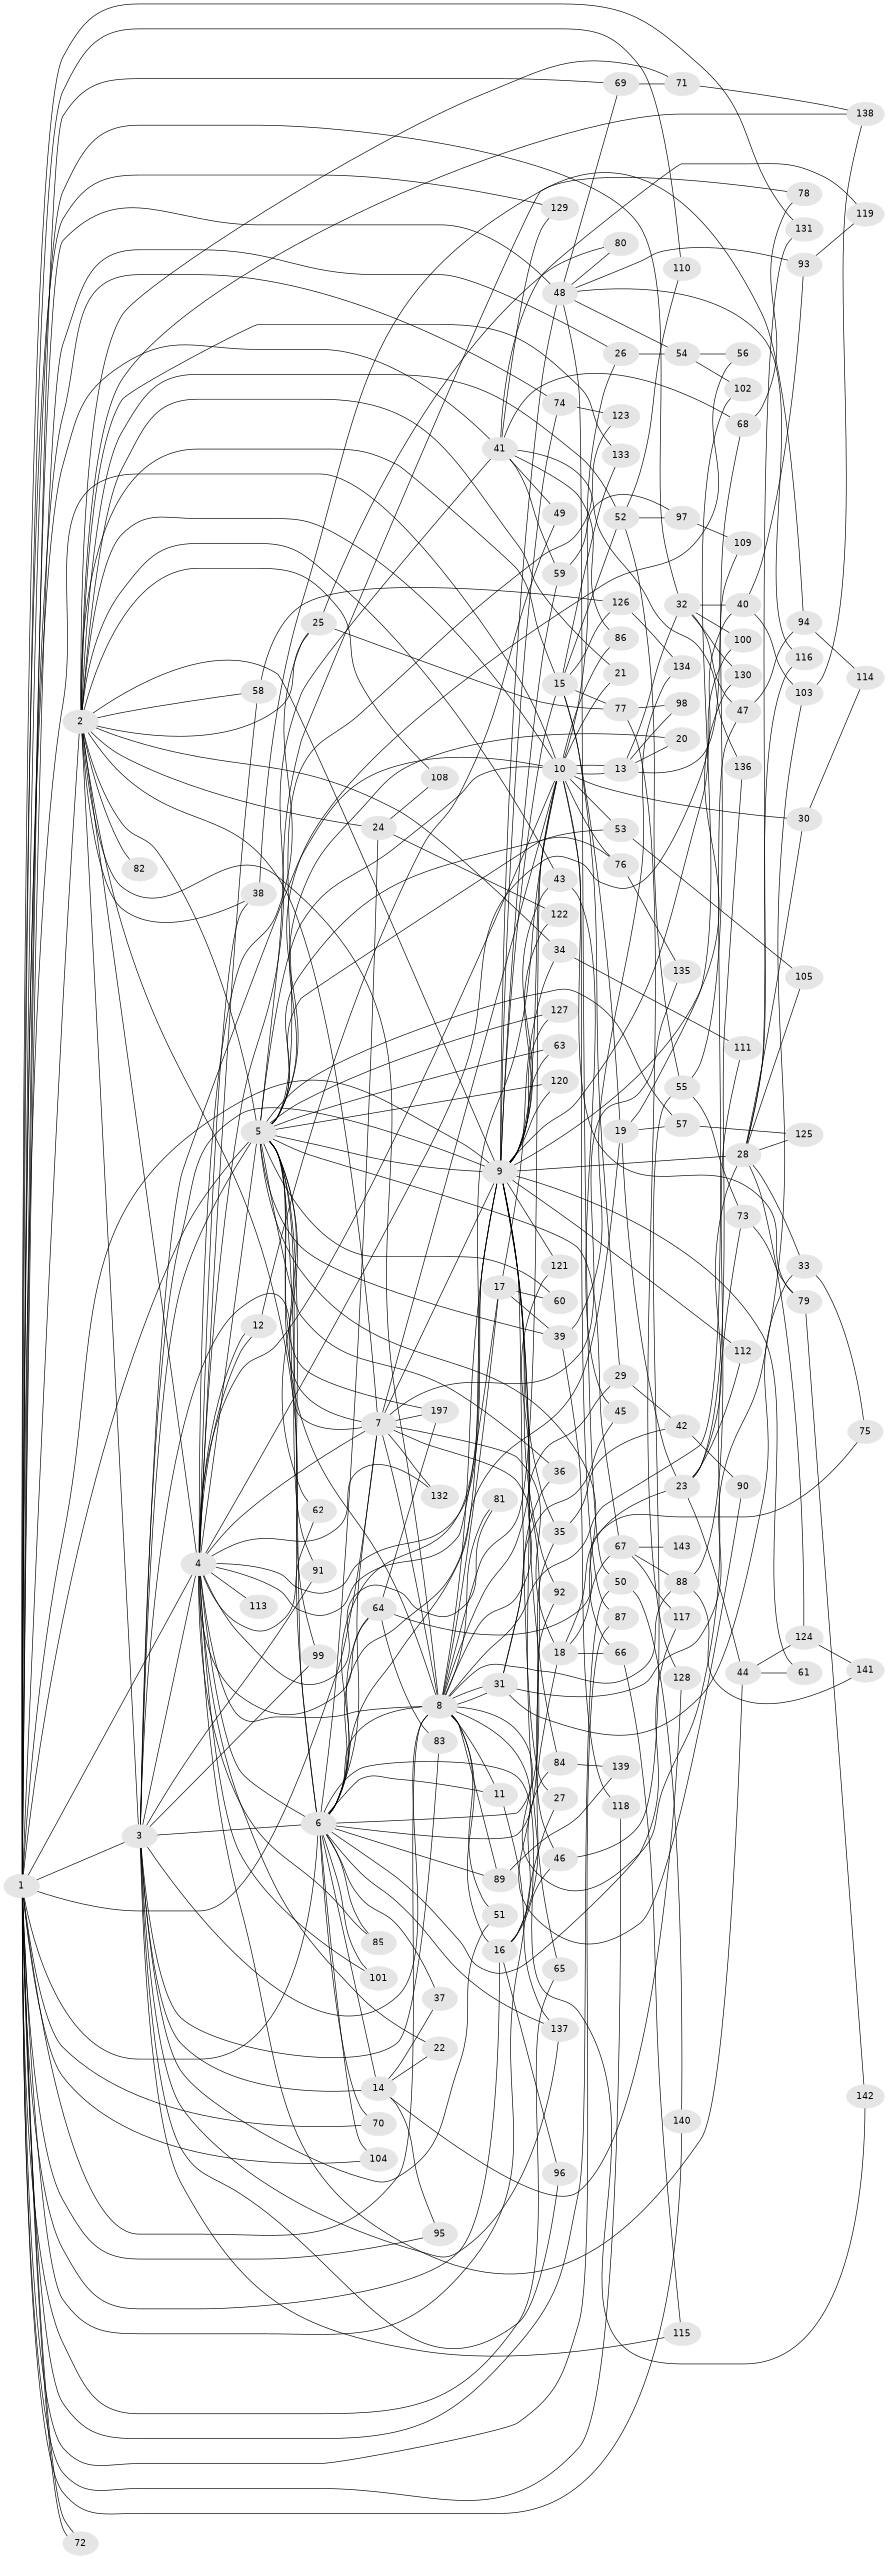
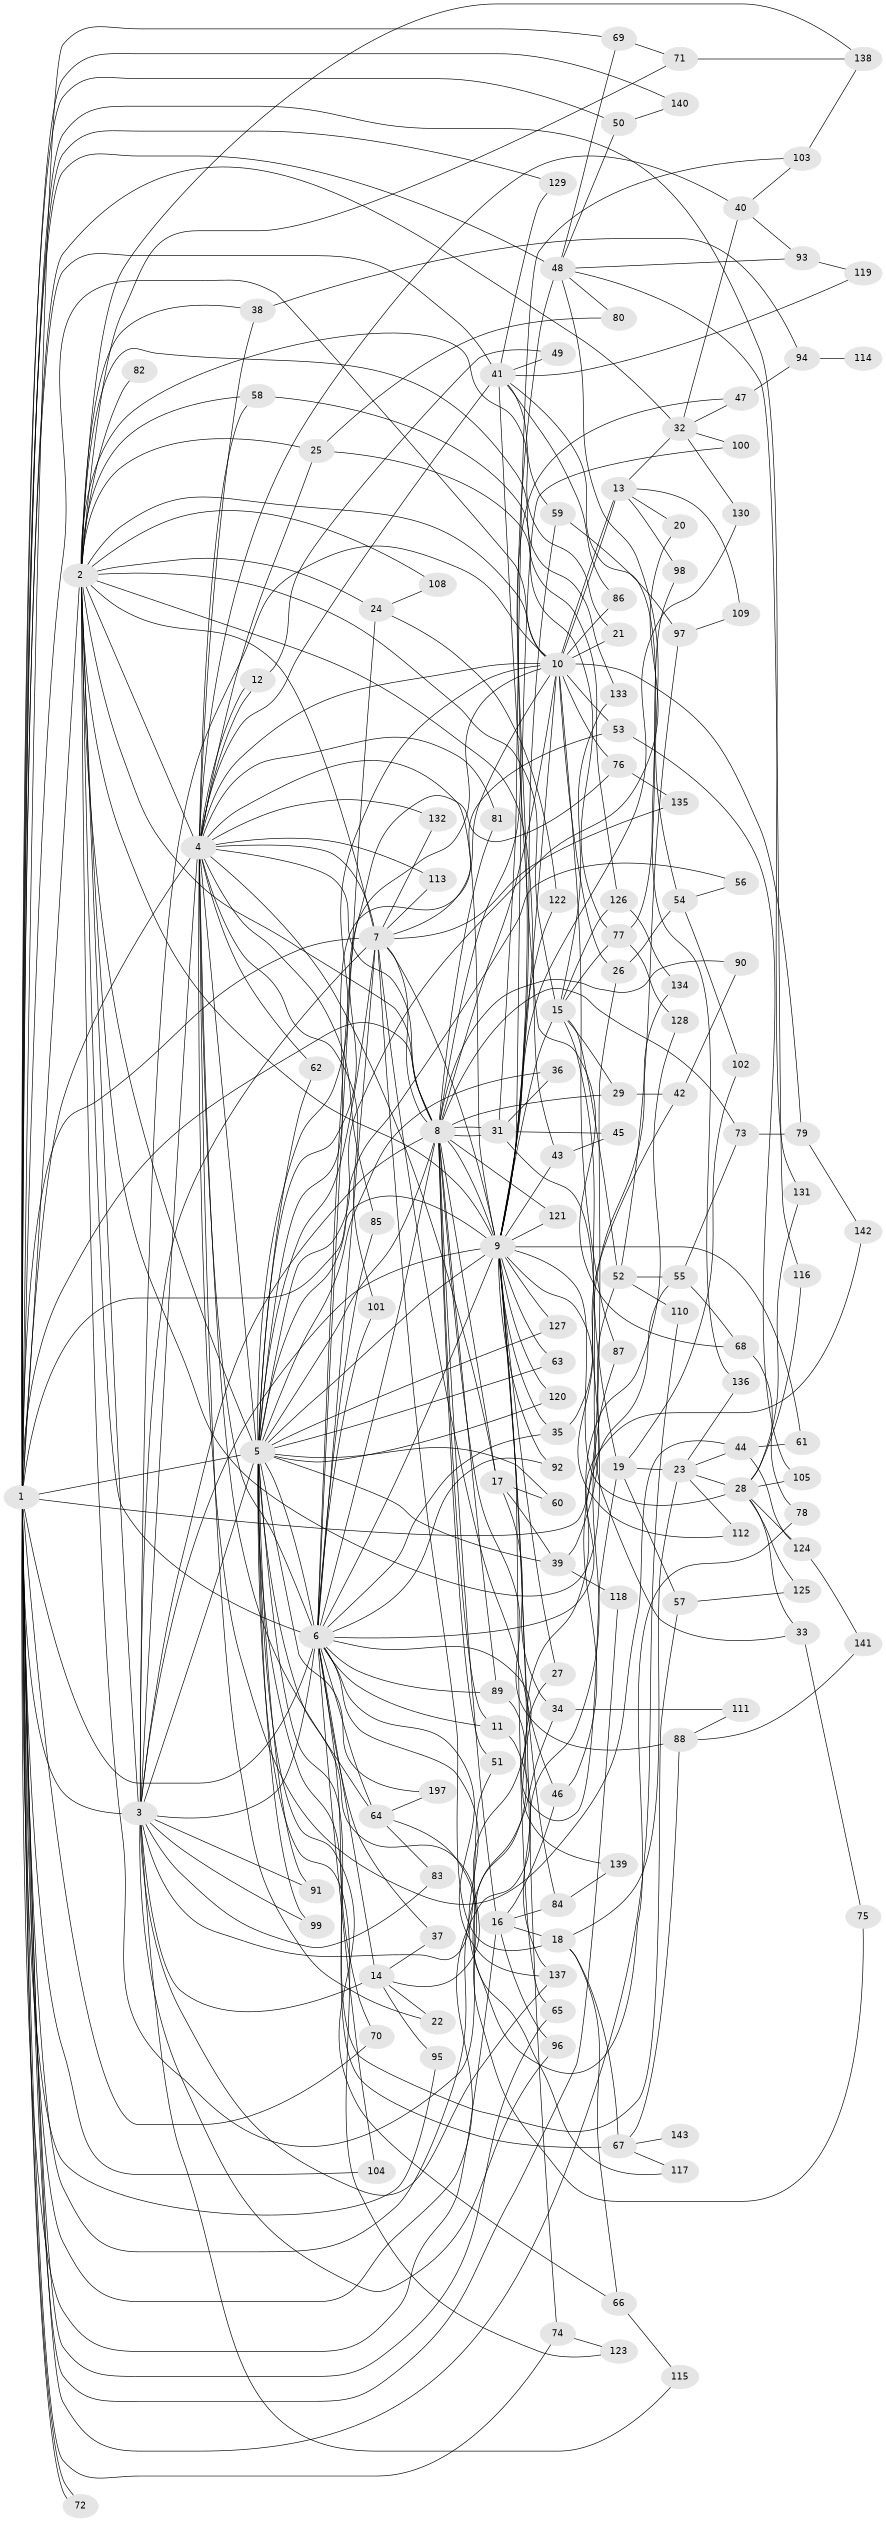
node "30": removed
edge "197" -- "7": now "113" -- "7"
